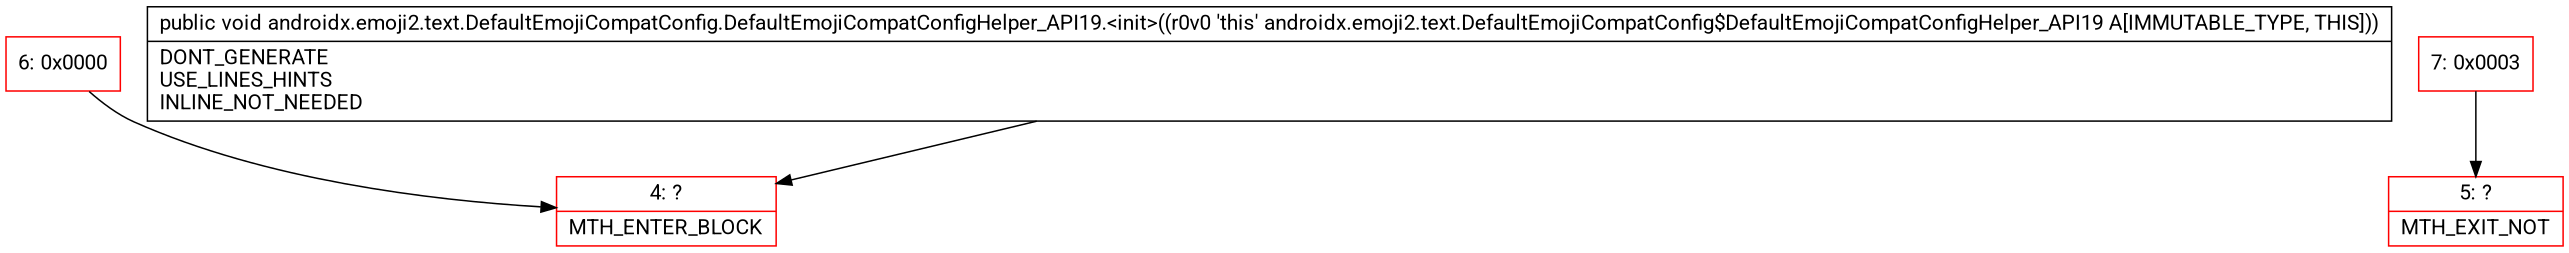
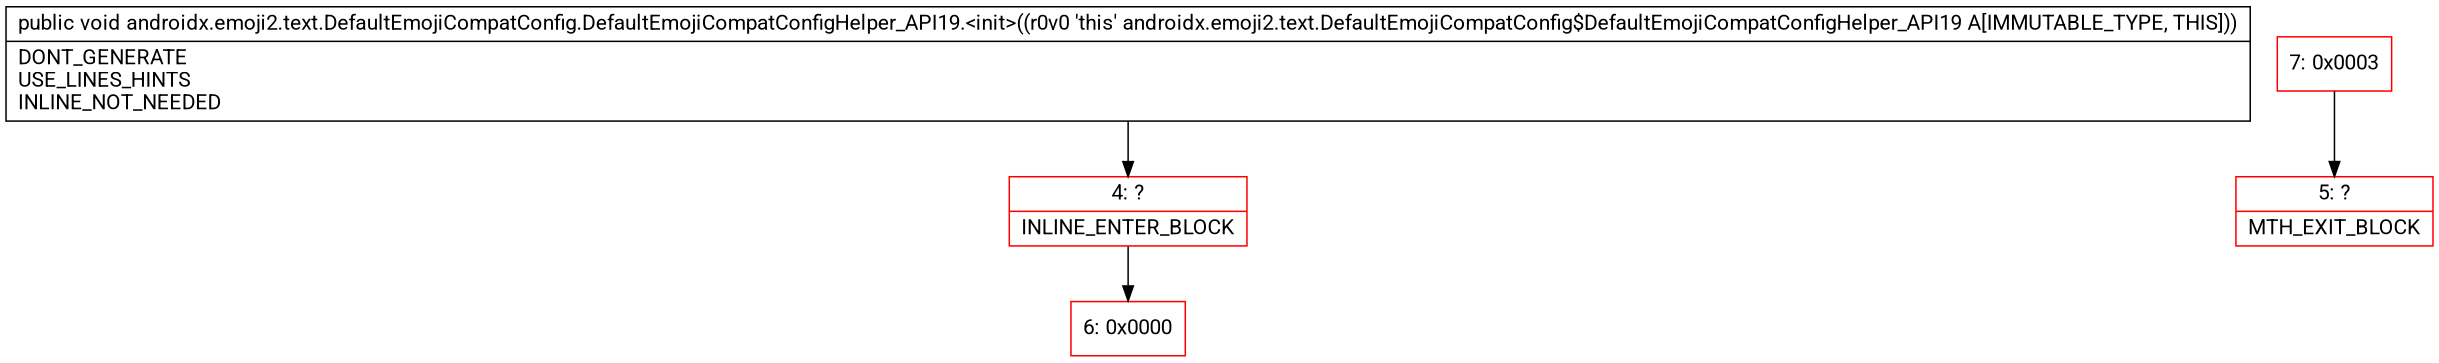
edge "6: 0x0000" -> "4: ?": reversed
node "4: ?": text "MTH_ENTER_BLOCK" -> "INLINE_ENTER_BLOCK"
node "5: ?": text "MTH_EXIT_NOT" -> "MTH_EXIT_BLOCK"
